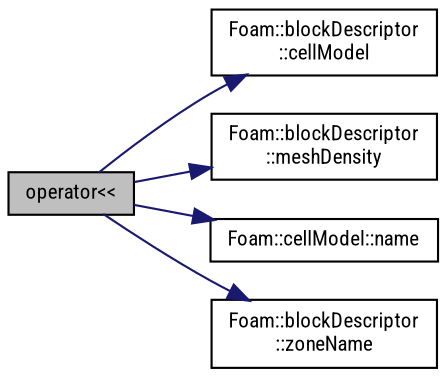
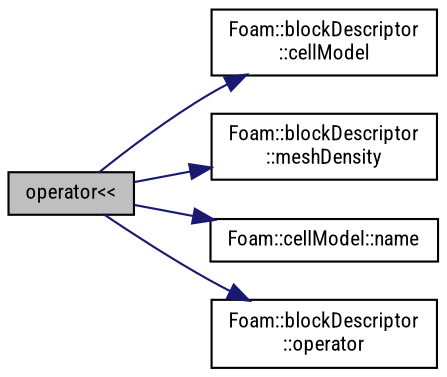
node "Foam::blockDescriptor ::zoneName": label "Foam::blockDescriptor ::zoneName" -> "Foam::blockDescriptor ::operator"
